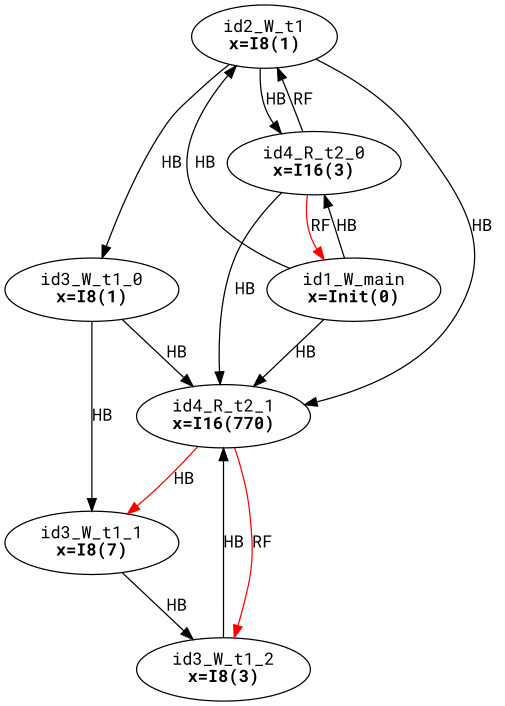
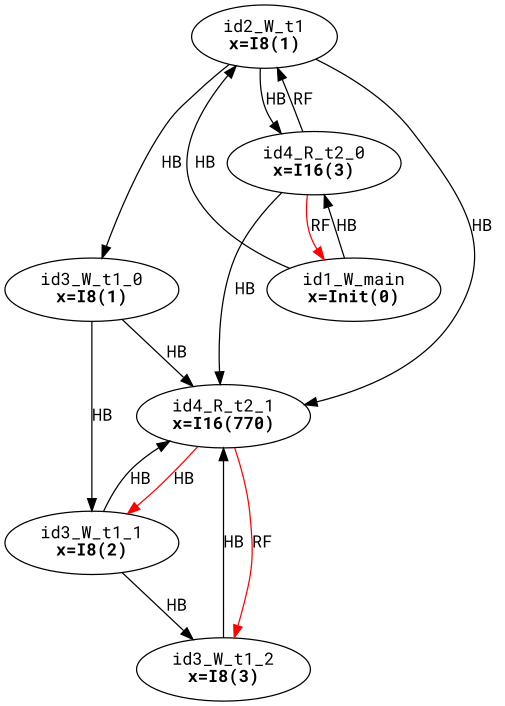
edge "id1_W_main" -> "id4_R_t2_1": now "id3_W_t1_1" -> "id4_R_t2_1"
node "id3_W_t1_1": text "x=I8(7)" -> "x=I8(2)"
